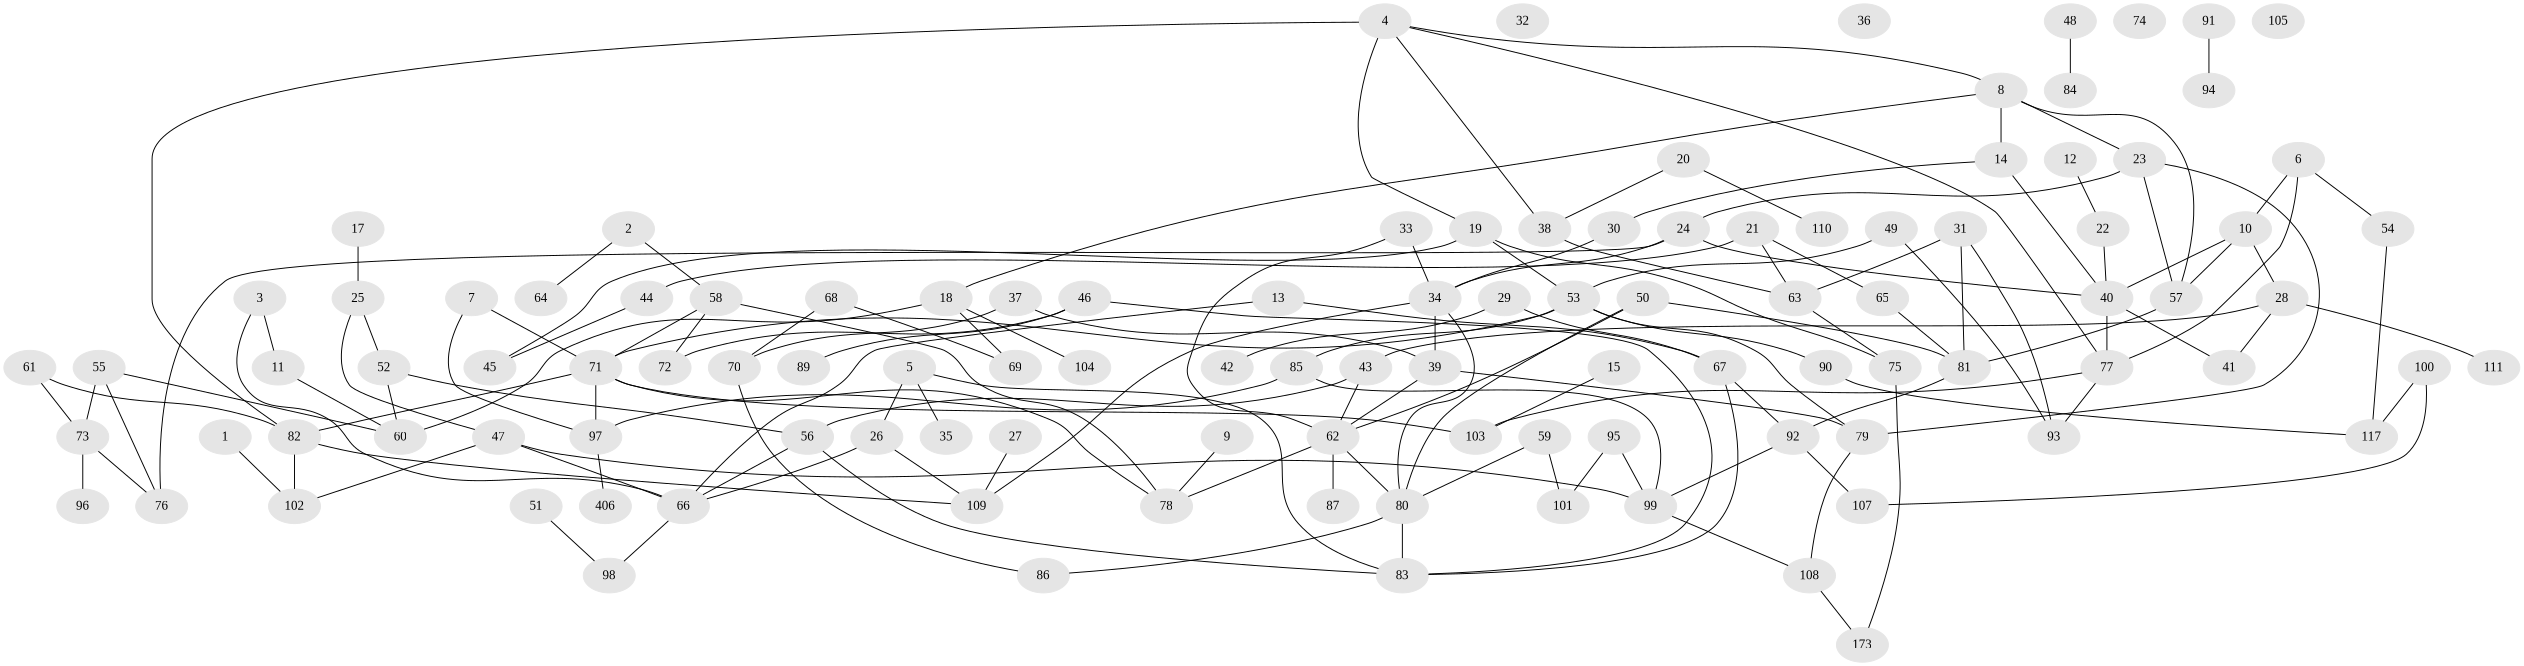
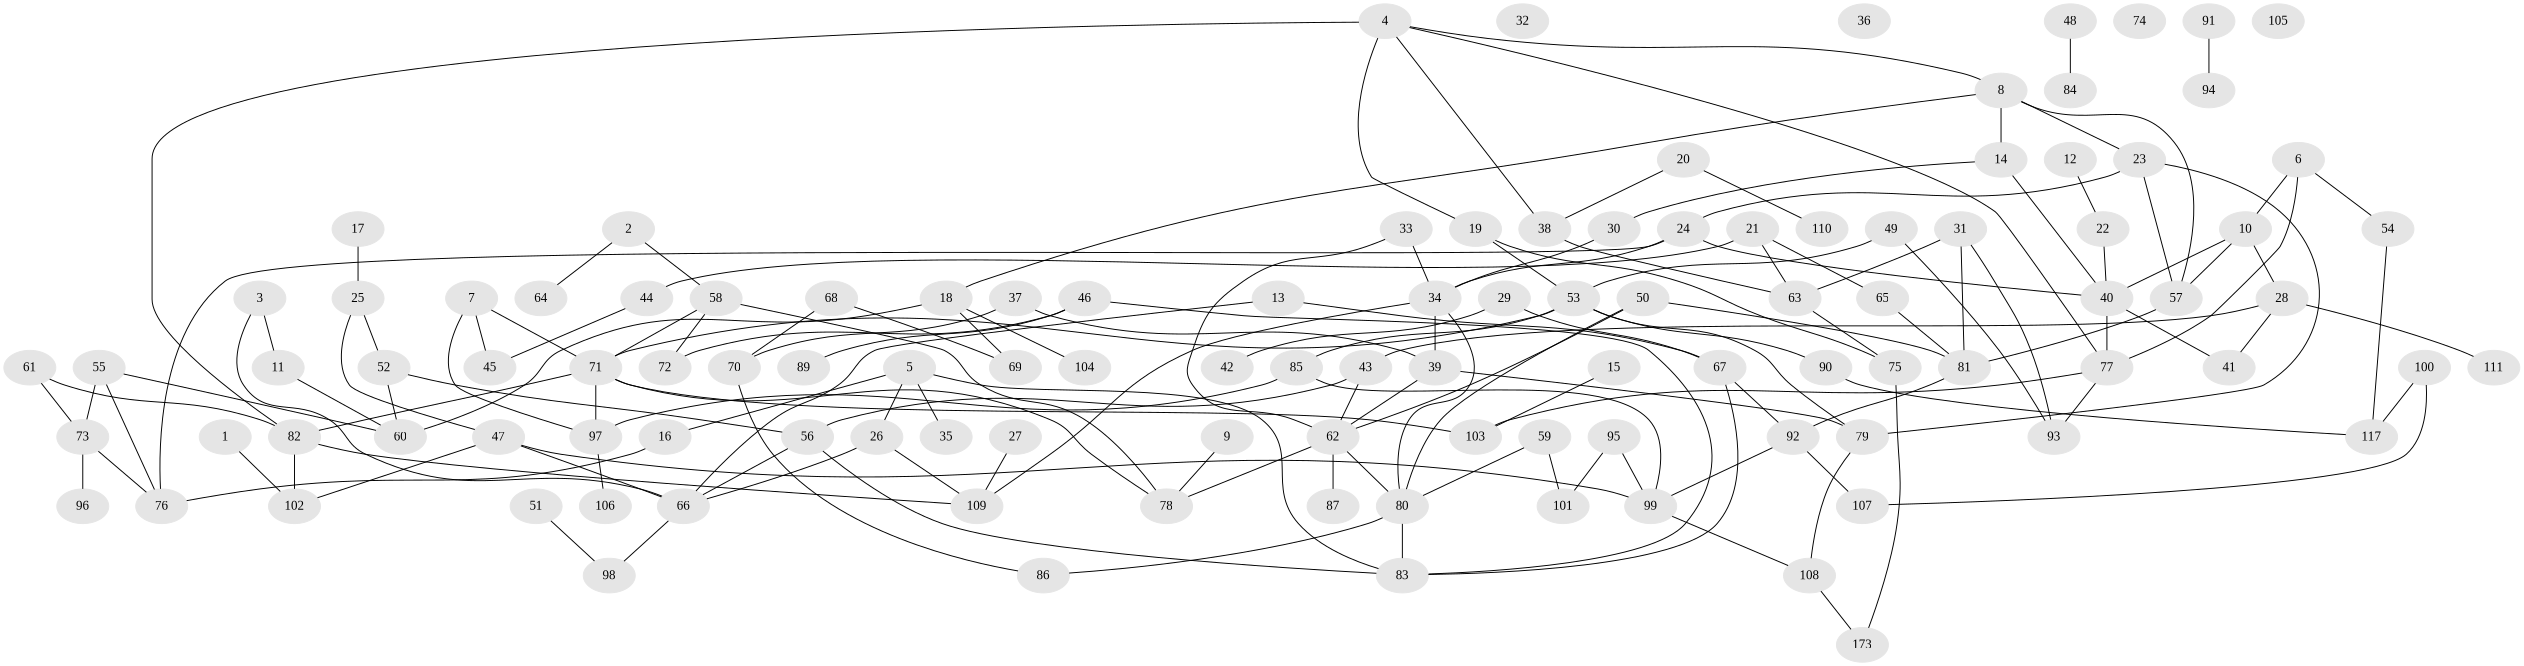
edge "19" -- "45": now "7" -- "45"
node "16": added
node "406": label "406" -> "106"
